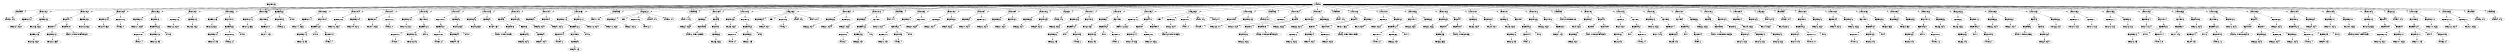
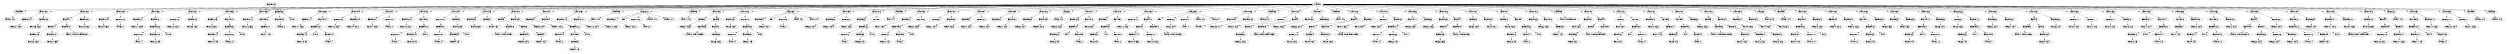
node "GetHas118: T357": label "GetHas118: T357" -> "Temp118: T357"
